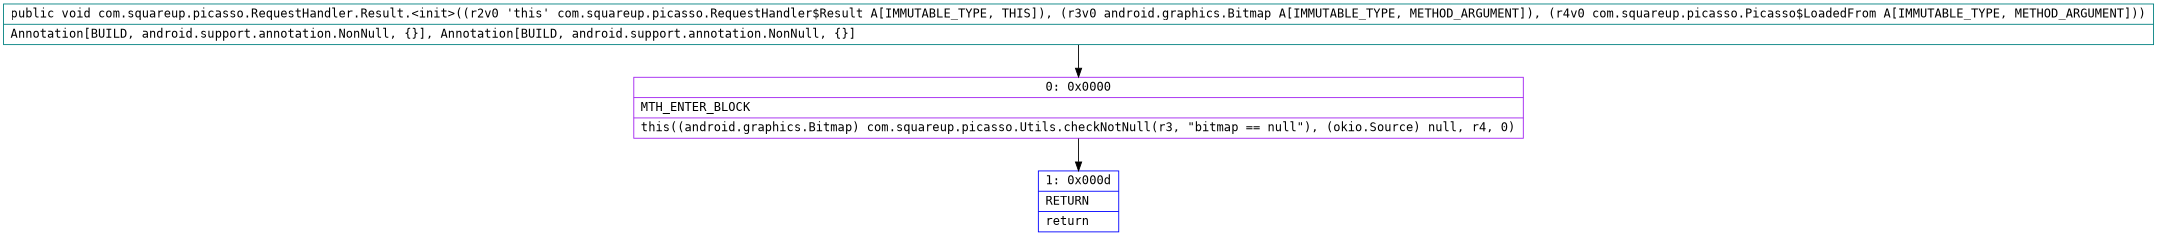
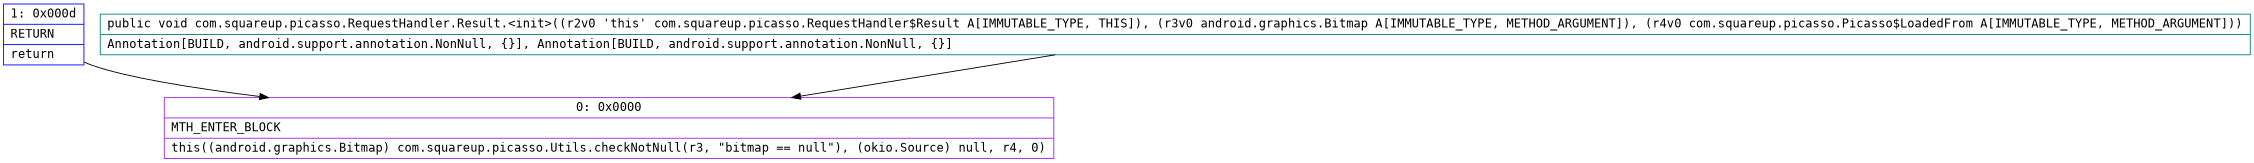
edge "0: 0x0000" -> "1: 0x000d": reversed
